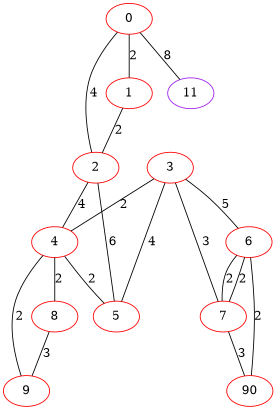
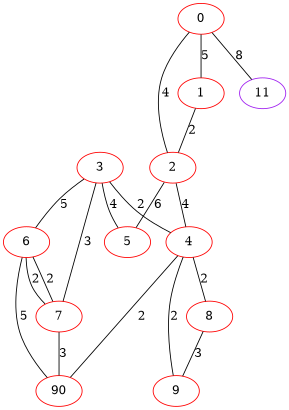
edge "0" -- "1": label "2" -> "5"
edge "4" -- "5": now "4" -- "90"
edge "6" -- "90": label "2" -> "5"
